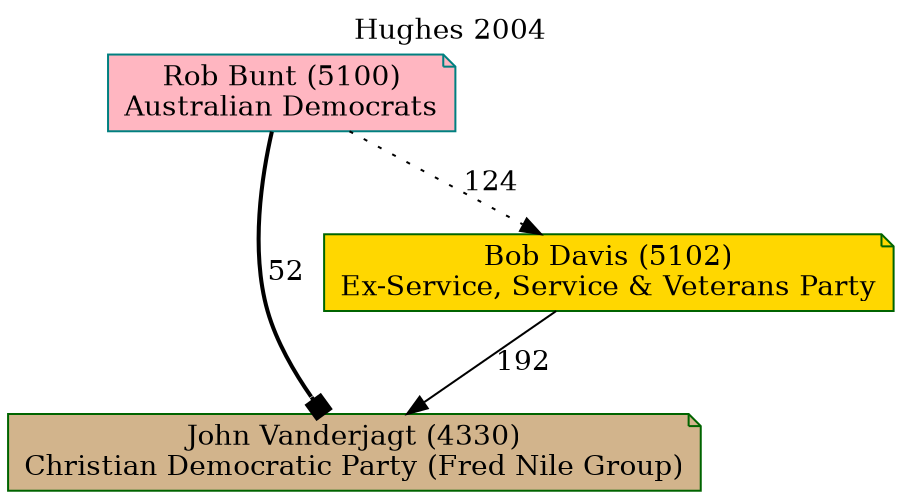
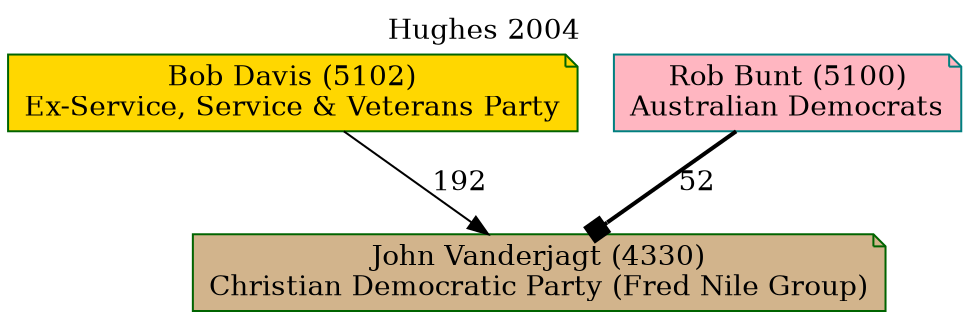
edge "Rob Bunt (5100) Australian Democrats" -> "Bob Davis (5102) Ex-Service, Service & Veterans Party": removed, label "124"
